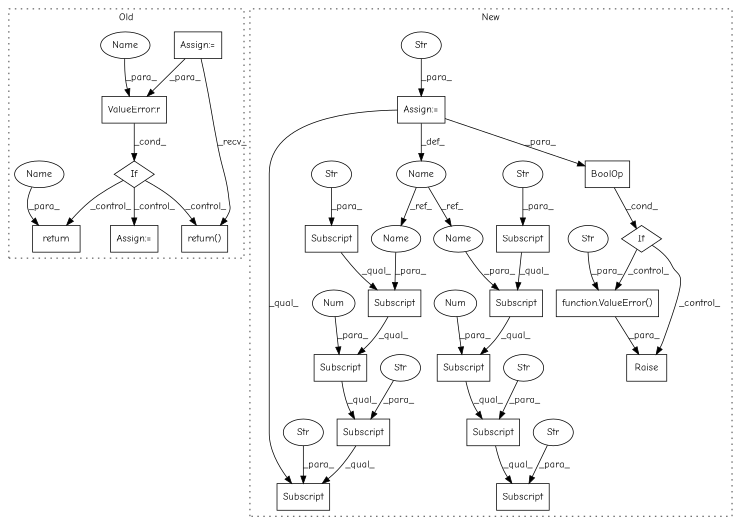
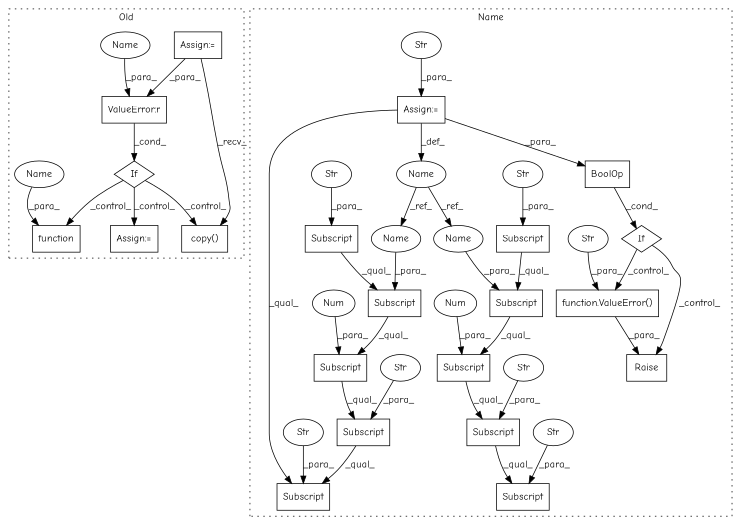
cluster "New": label "New" -> "Name"
node "return": label "return" -> "function"
node "return()": label "return()" -> "copy()"
